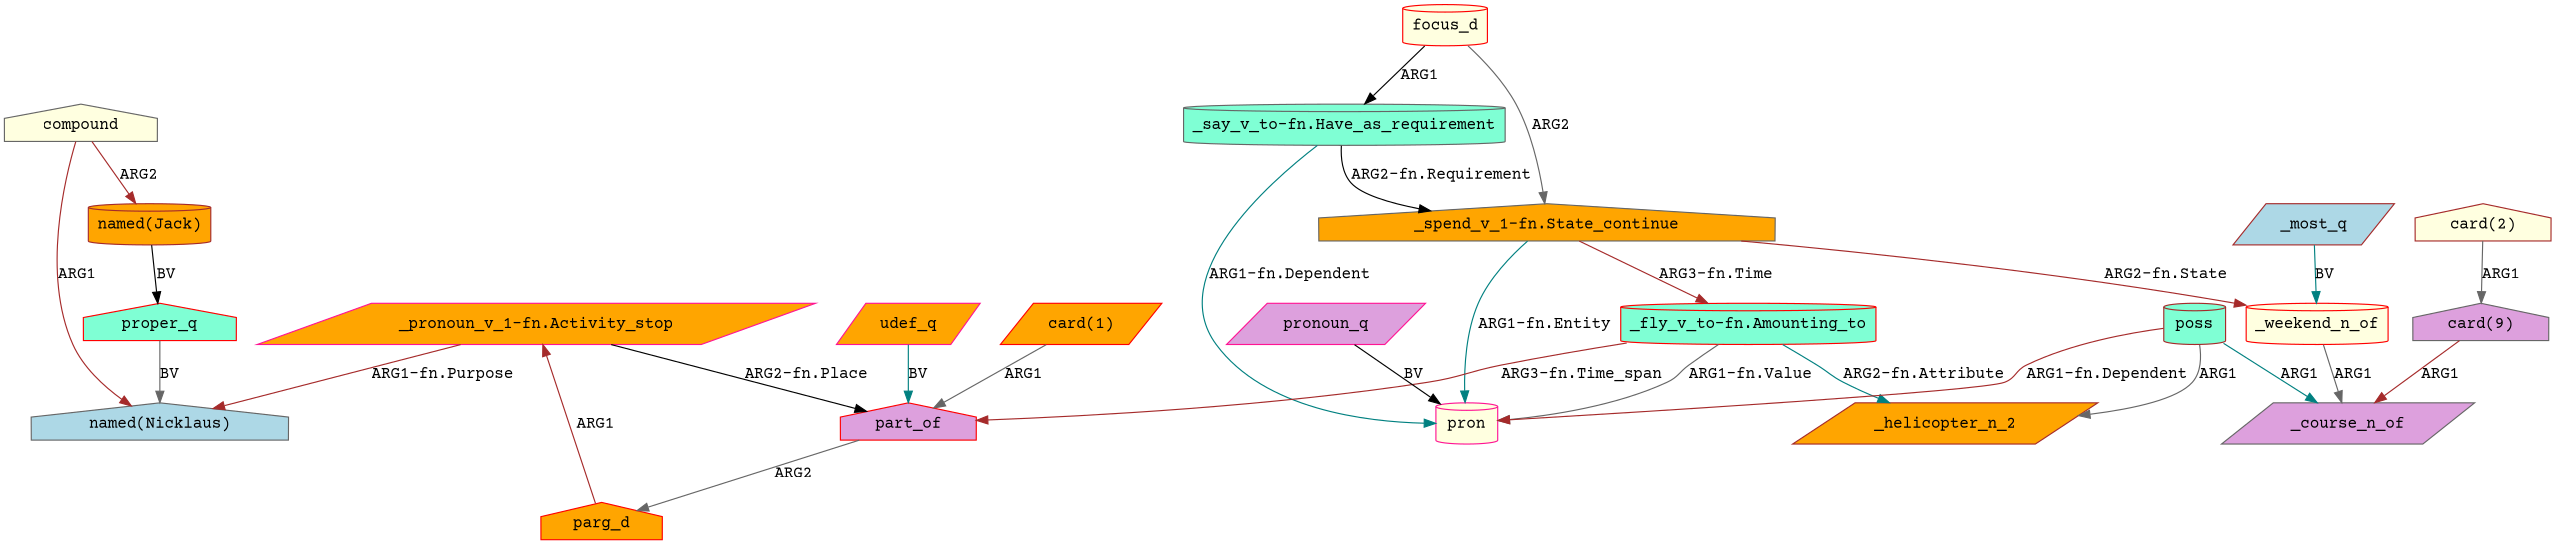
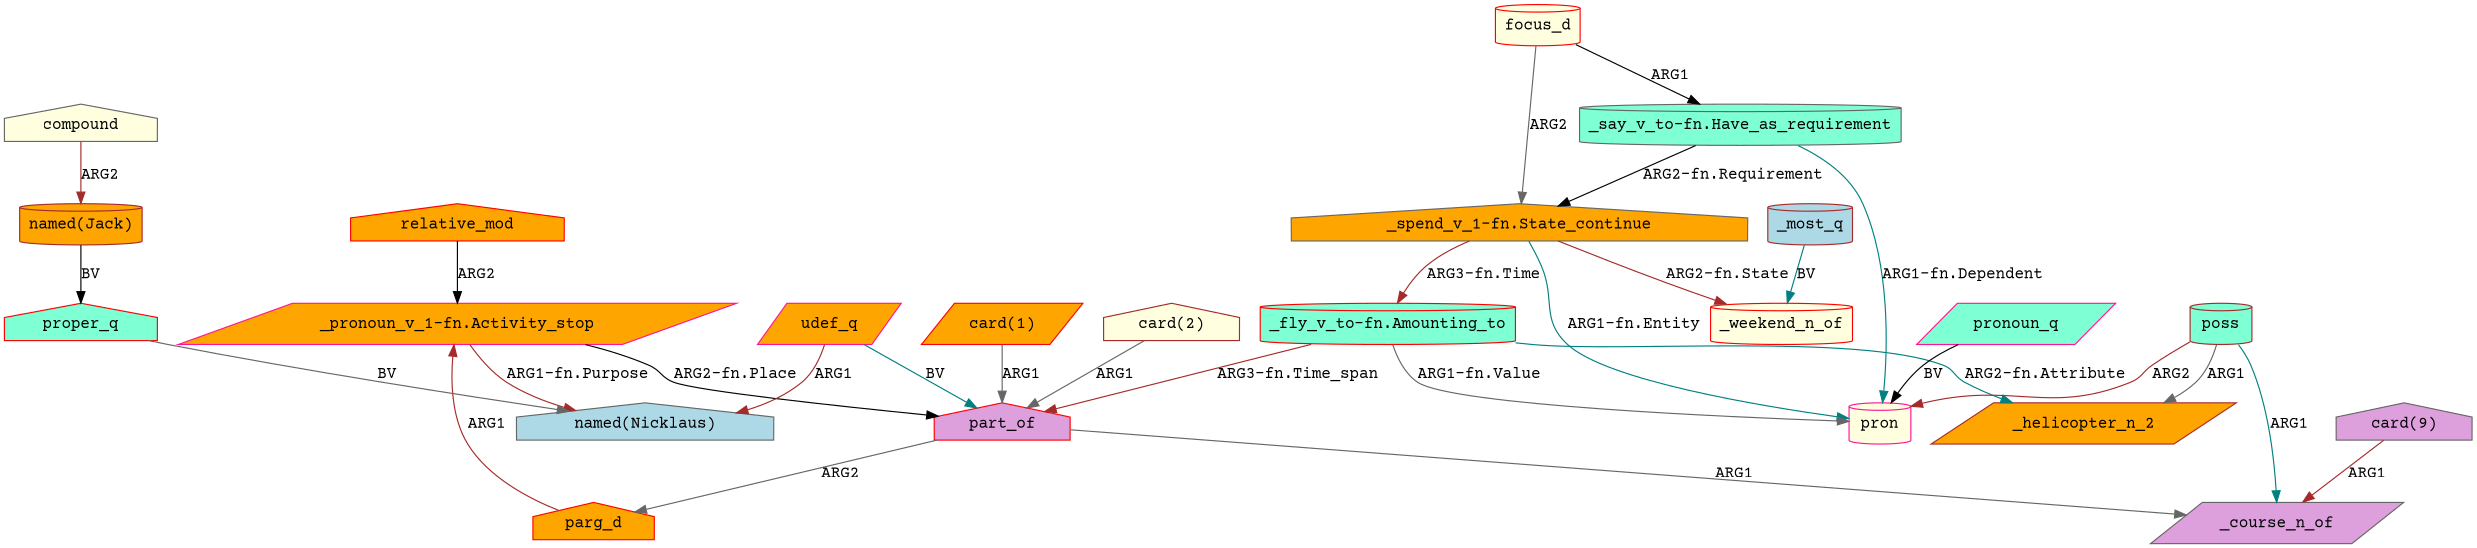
node "relative_mod": added
node "_most_q": shape parallelogram -> cylinder
edge "card(2)" -> "card(9)": now "card(2)" -> "part_of"
edge "compound" -> "named(Nicklaus)": now "udef_q" -> "named(Nicklaus)"
node "pronoun_q": fillcolor plum -> aquamarine
edge "_weekend_n_of" -> "_course_n_of": now "part_of" -> "_course_n_of"
edge "poss" -> "pron": label "ARG1-fn.Dependent" -> "ARG2"
